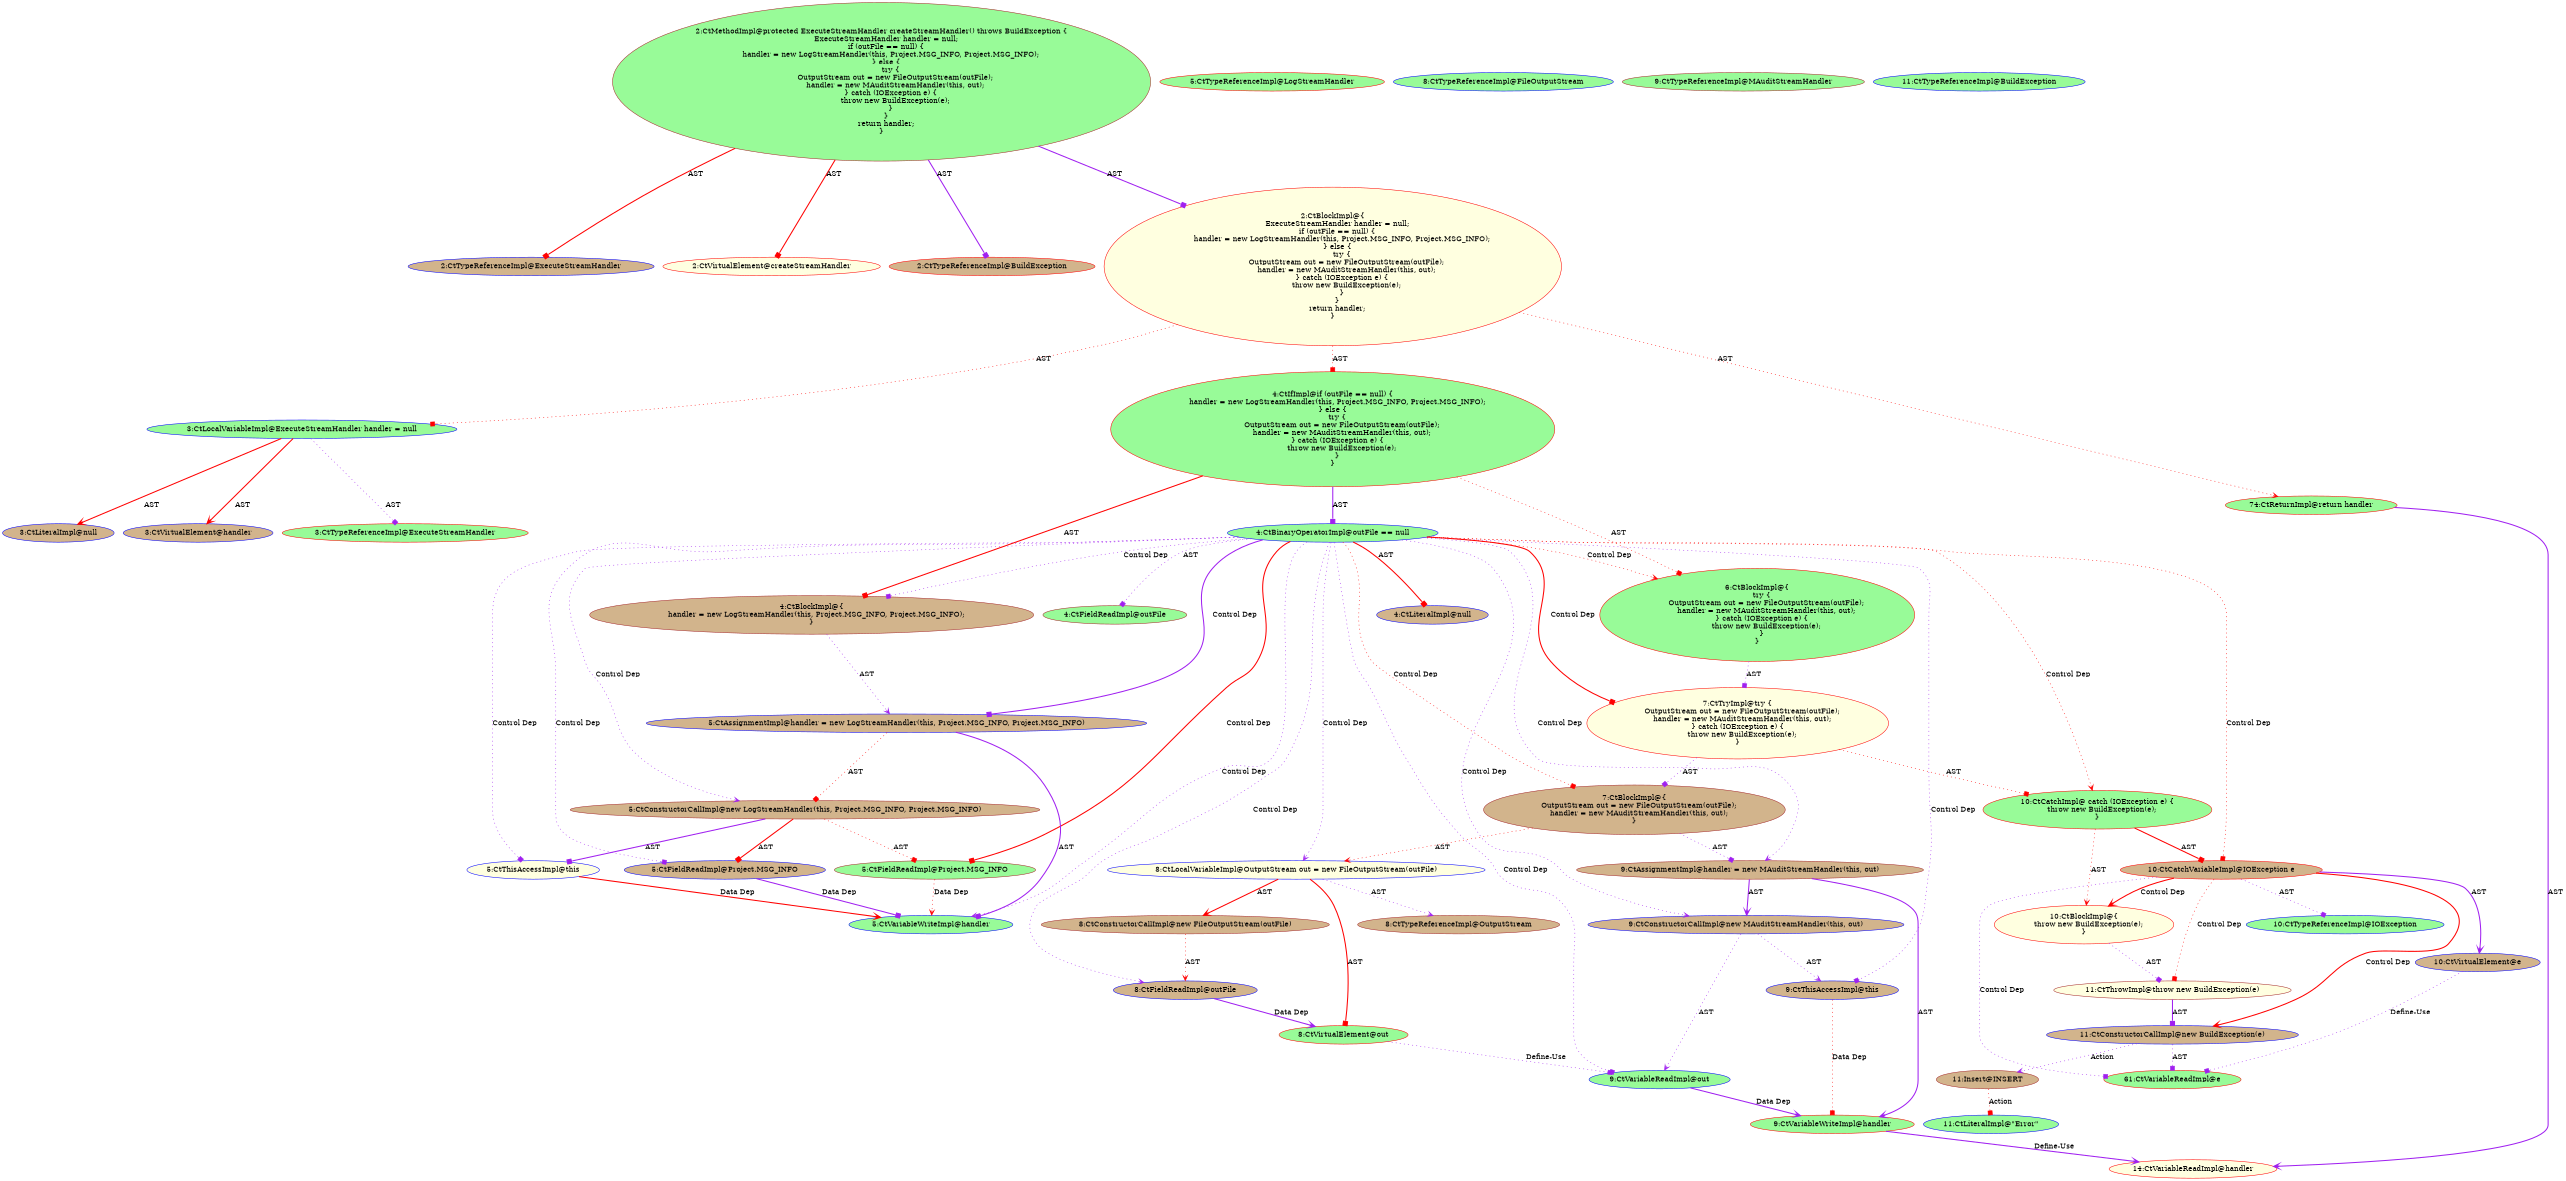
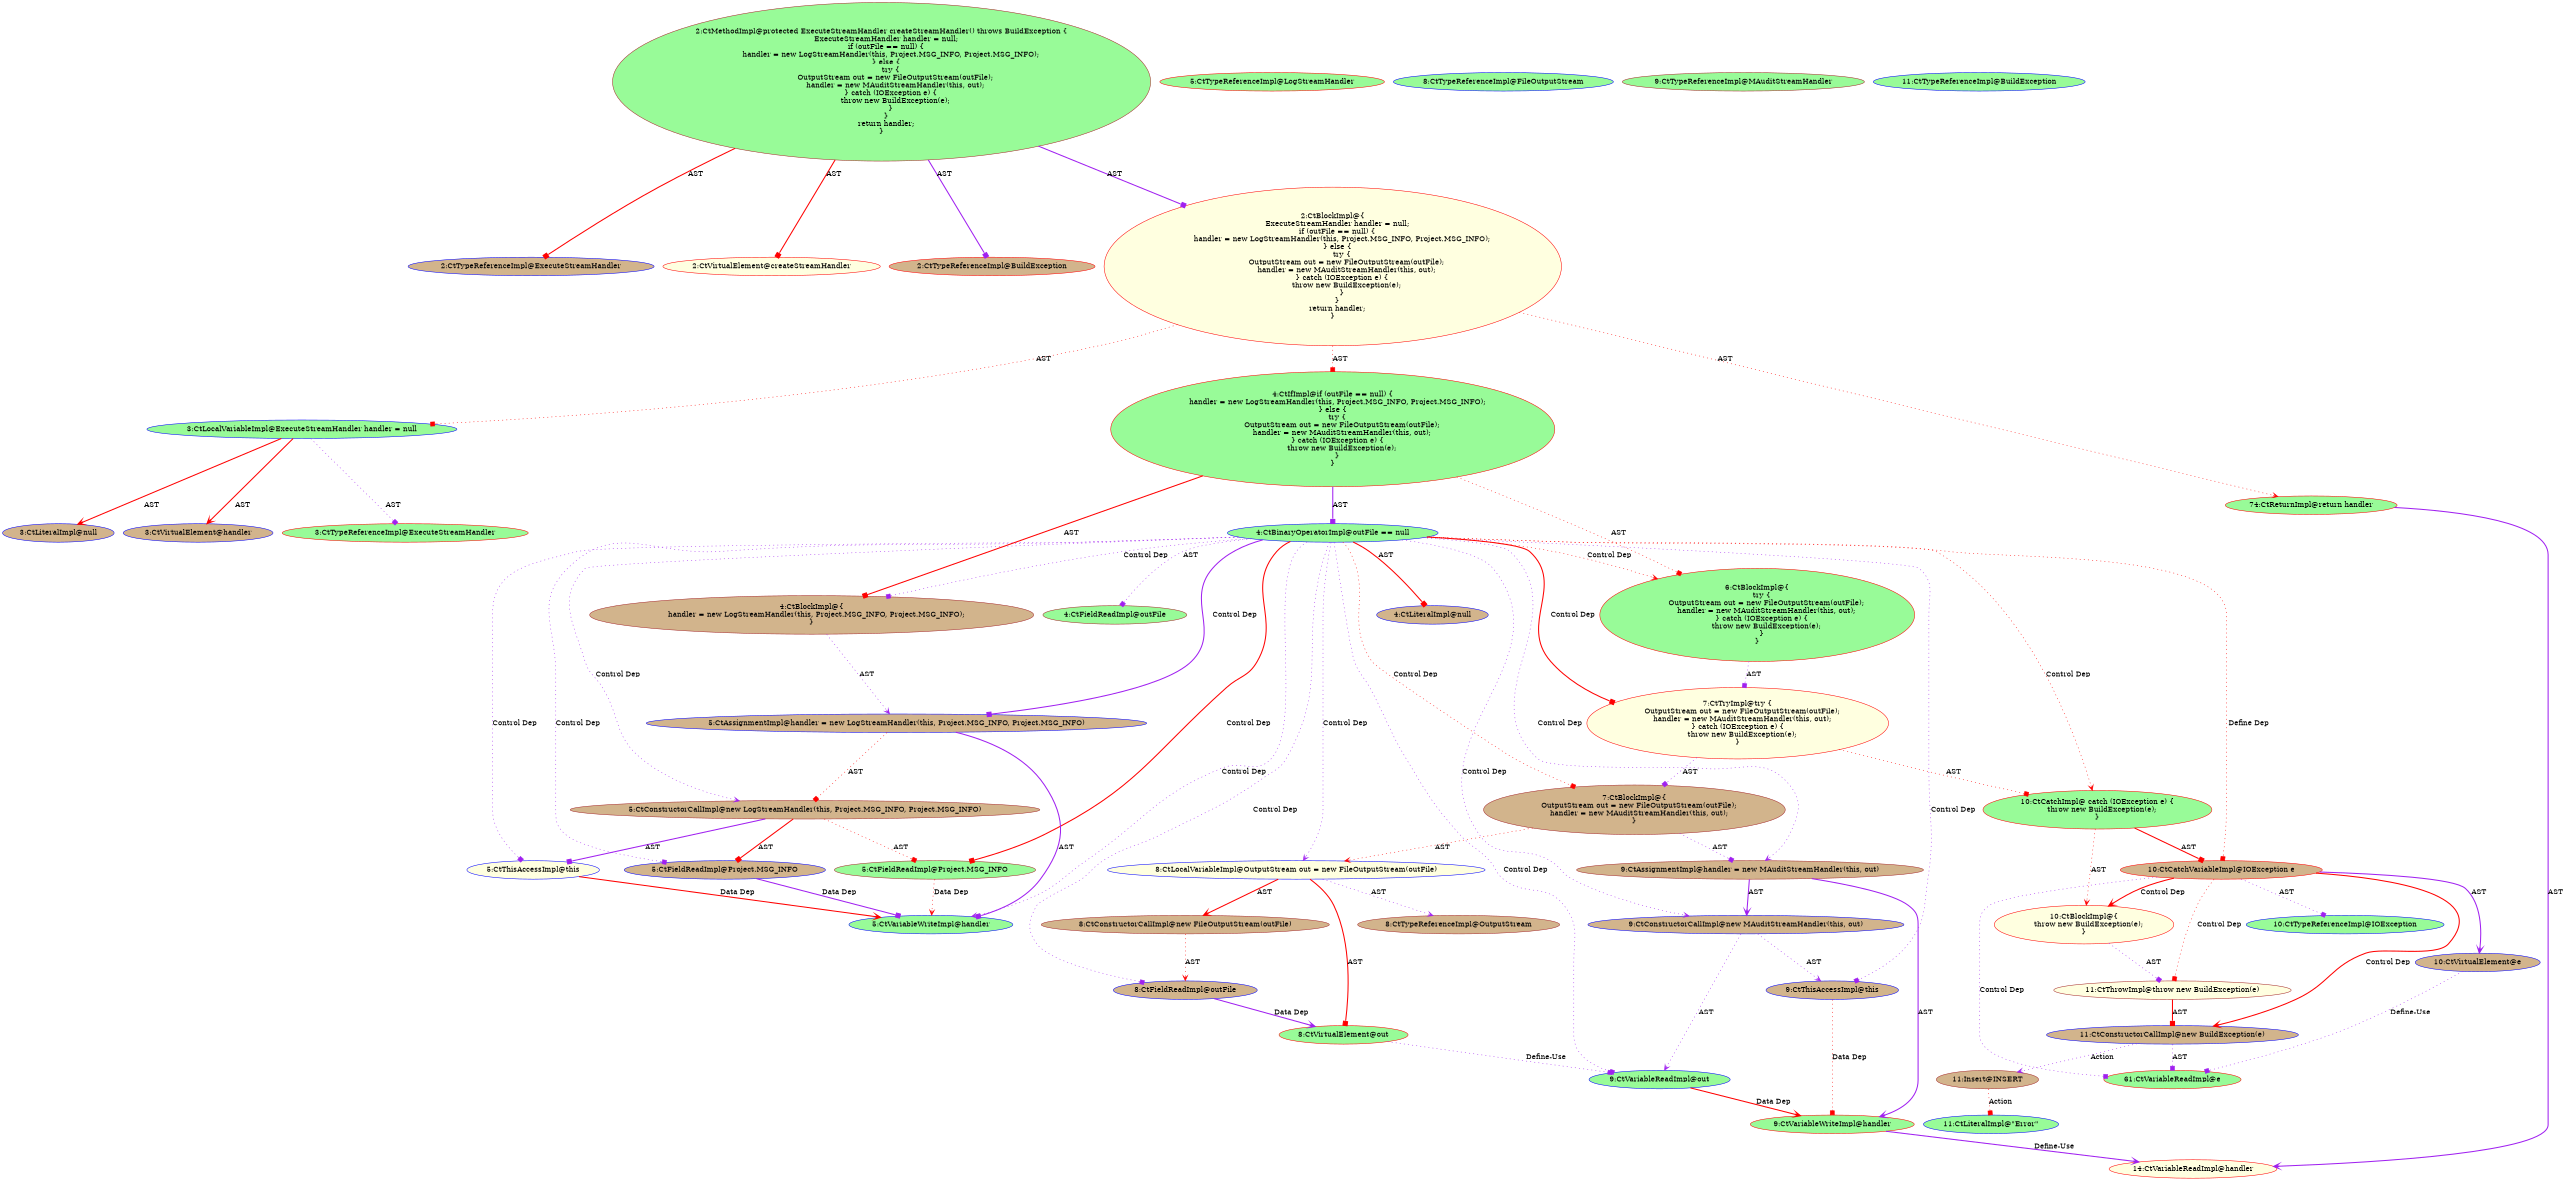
edge "4:CtBinaryOperatorImpl@outFile == null" -> "10:CtCatchVariableImpl@IOException e": label "Control Dep" -> "Define Dep"
edge "4:CtBinaryOperatorImpl@outFile == null" -> "8:CtFieldReadImpl@outFile": arrowhead vee -> box
edge "11:CtThrowImpl@throw new BuildException(e)" -> "11:CtConstructorCallImpl@new BuildException(e)": color purple -> red
edge "9:CtVariableReadImpl@out" -> "9:CtVariableWriteImpl@handler": color purple -> red
